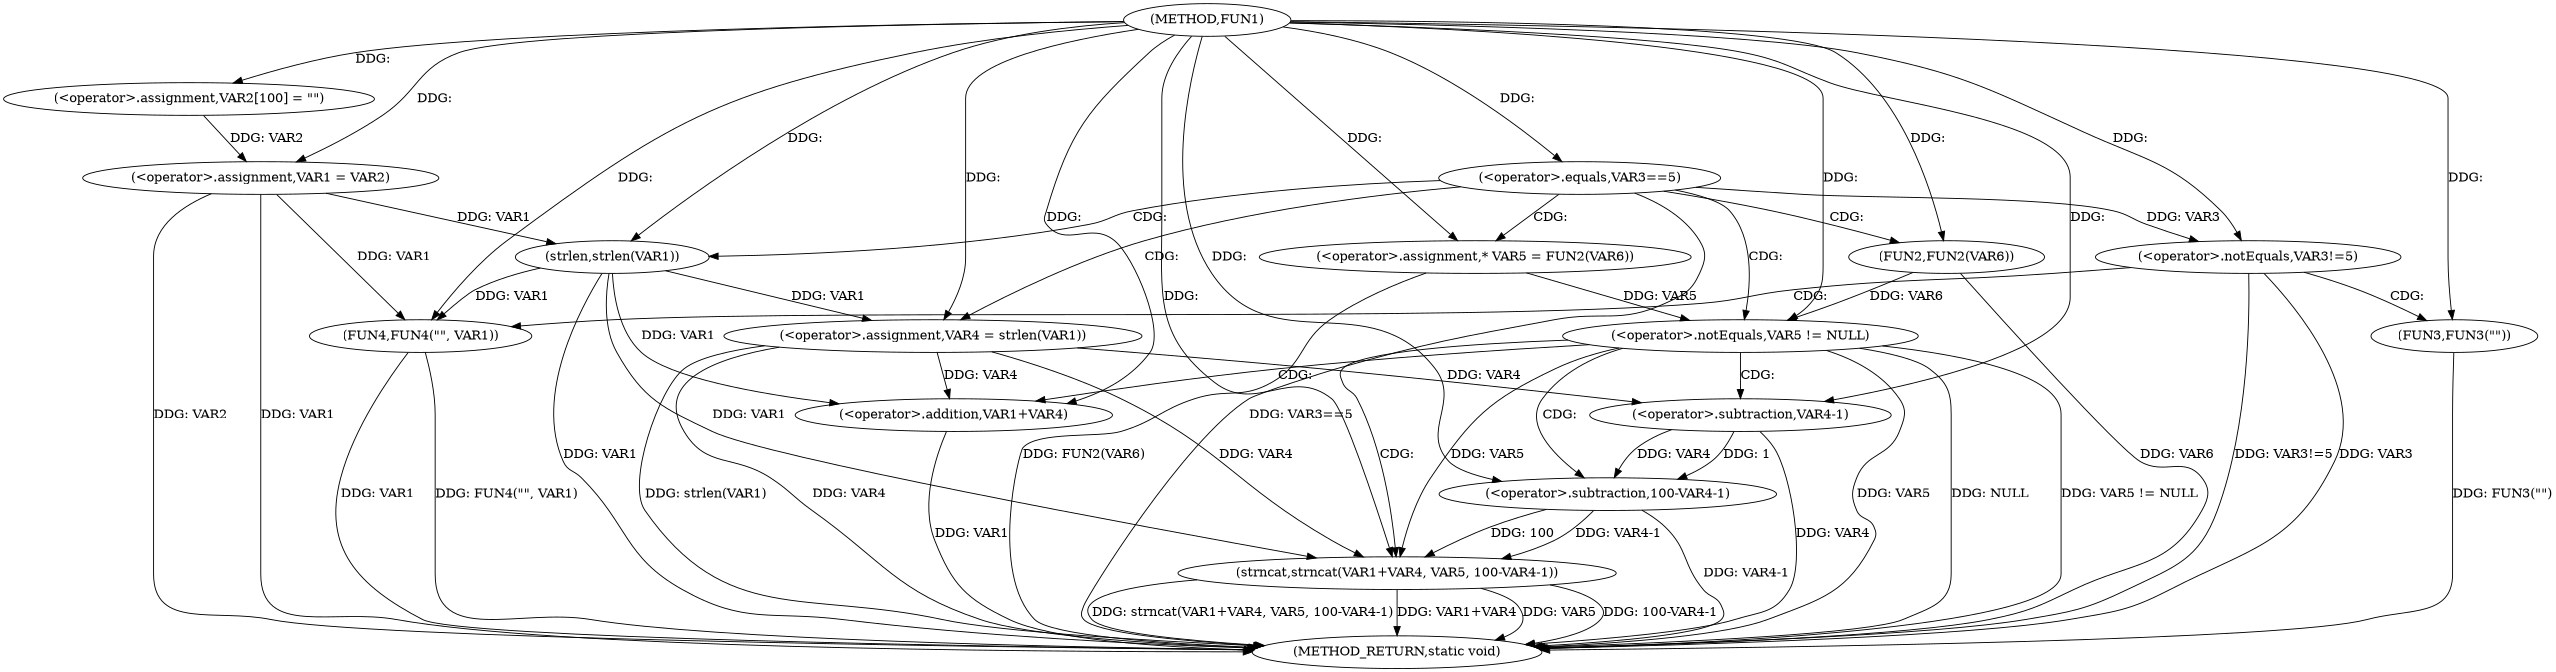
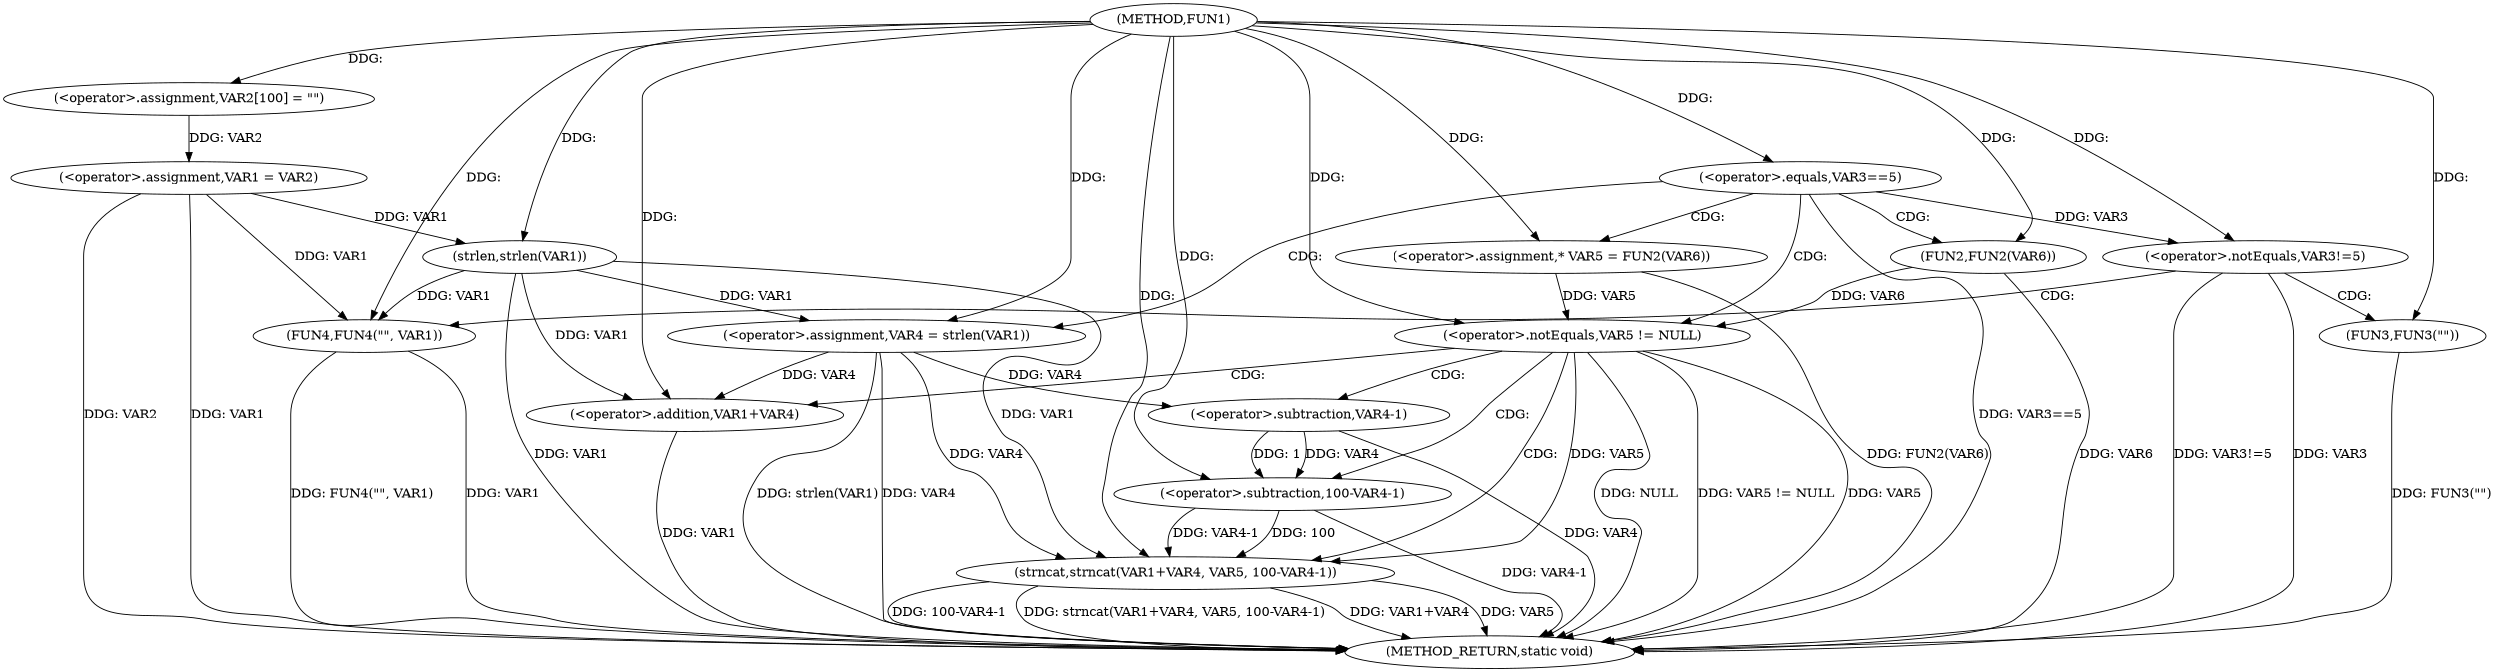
edge "(METHOD,FUN1)" -> "(<operator>.assignment,VAR1 = VAR2)": removed, label "DDG:"
edge "(METHOD,FUN1)" -> "(<operator>.subtraction,VAR4-1)": removed, label "DDG:"
edge "(<operator>.equals,VAR3==5)" -> "(strlen,strlen(VAR1))": removed, label "CDG:"
